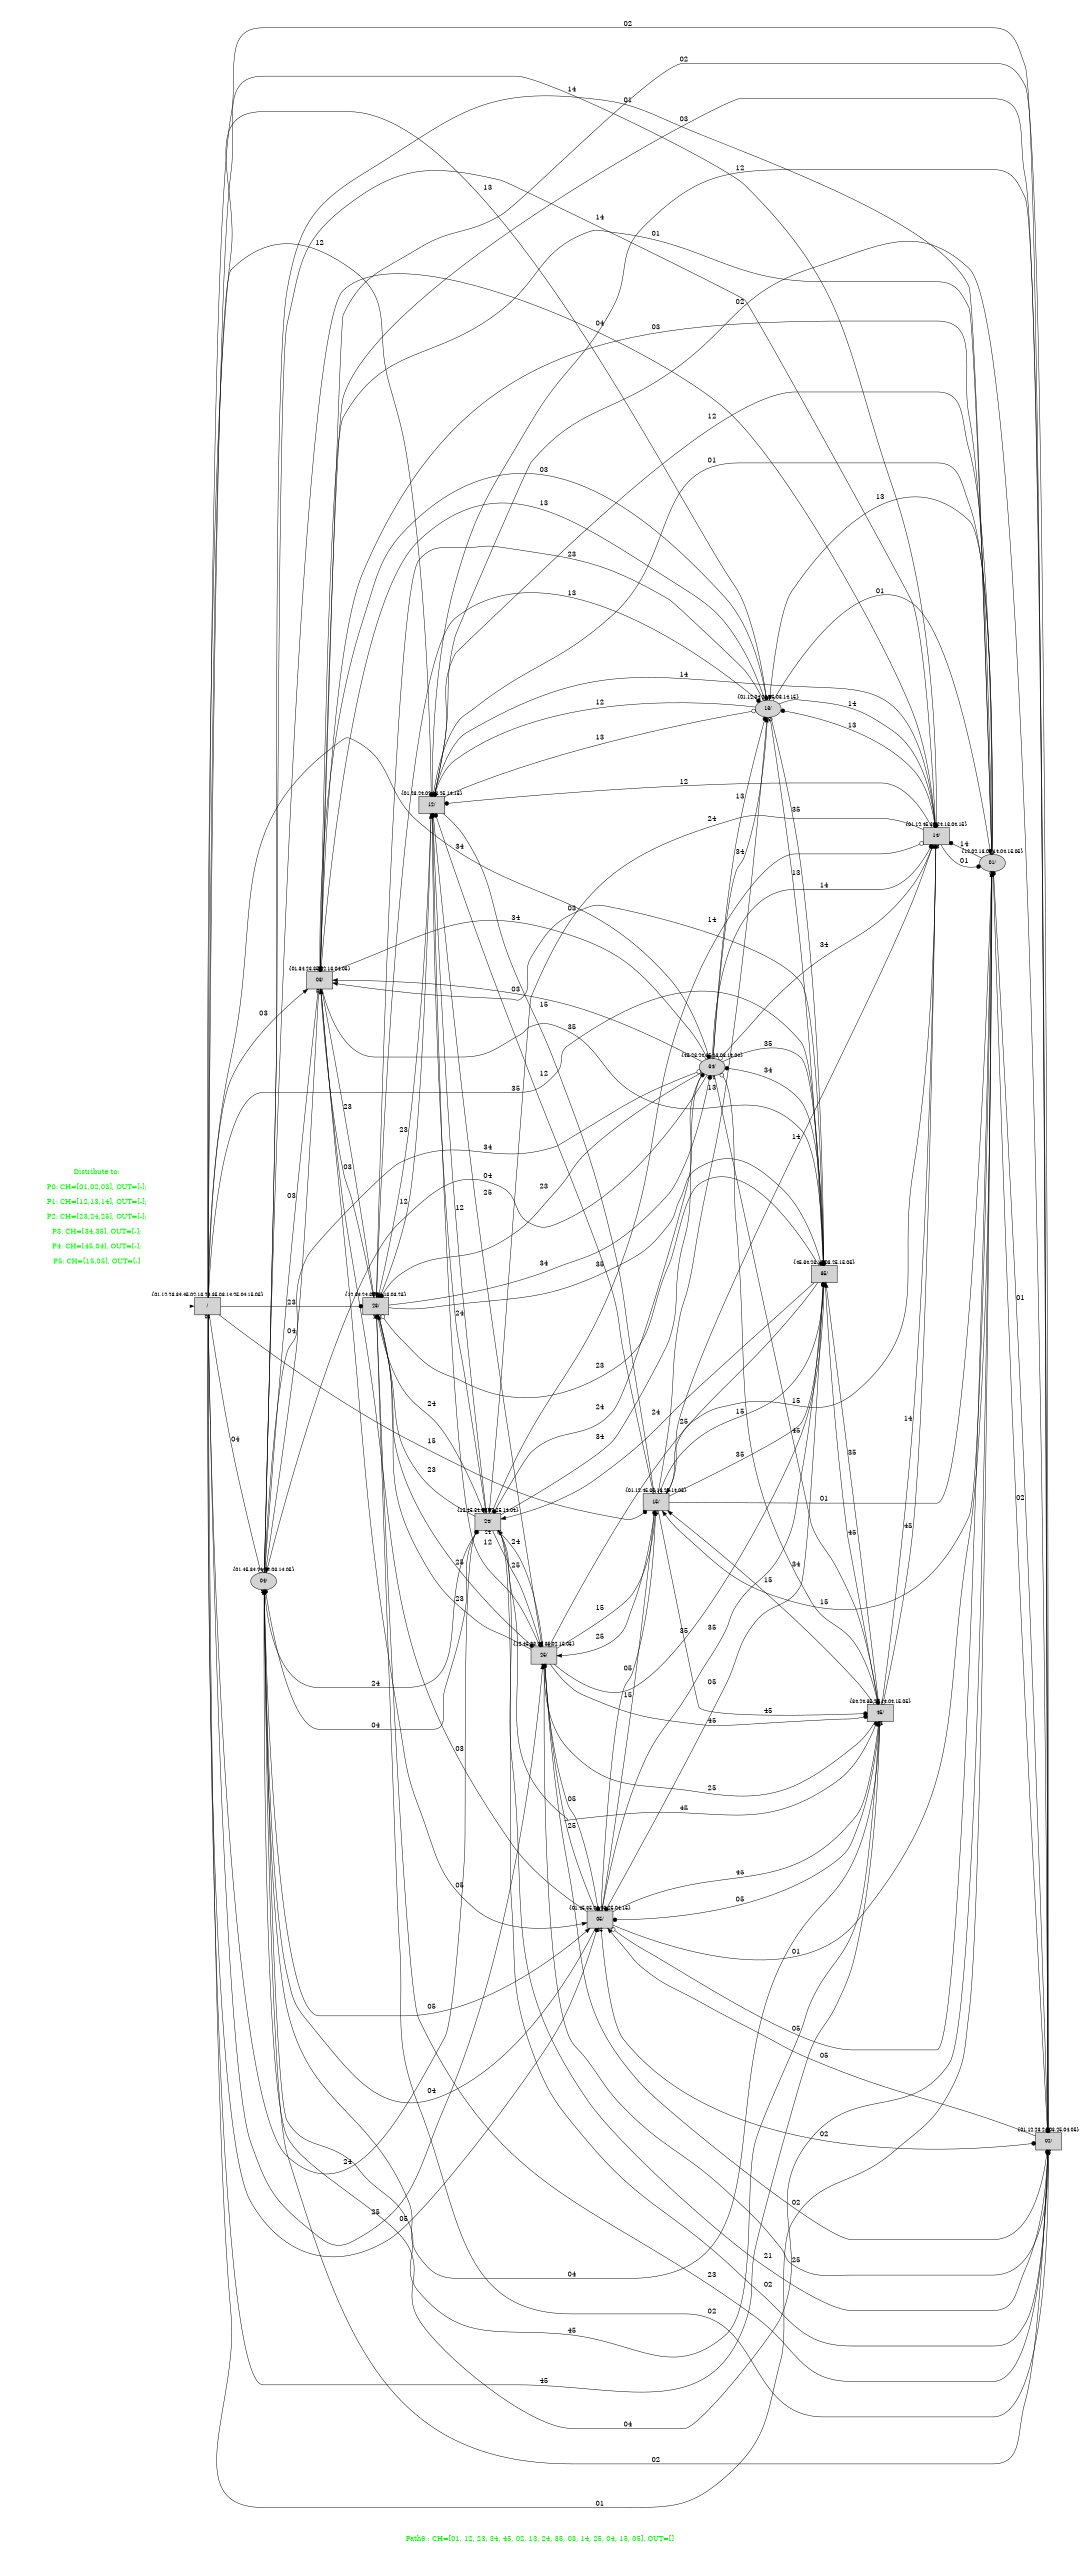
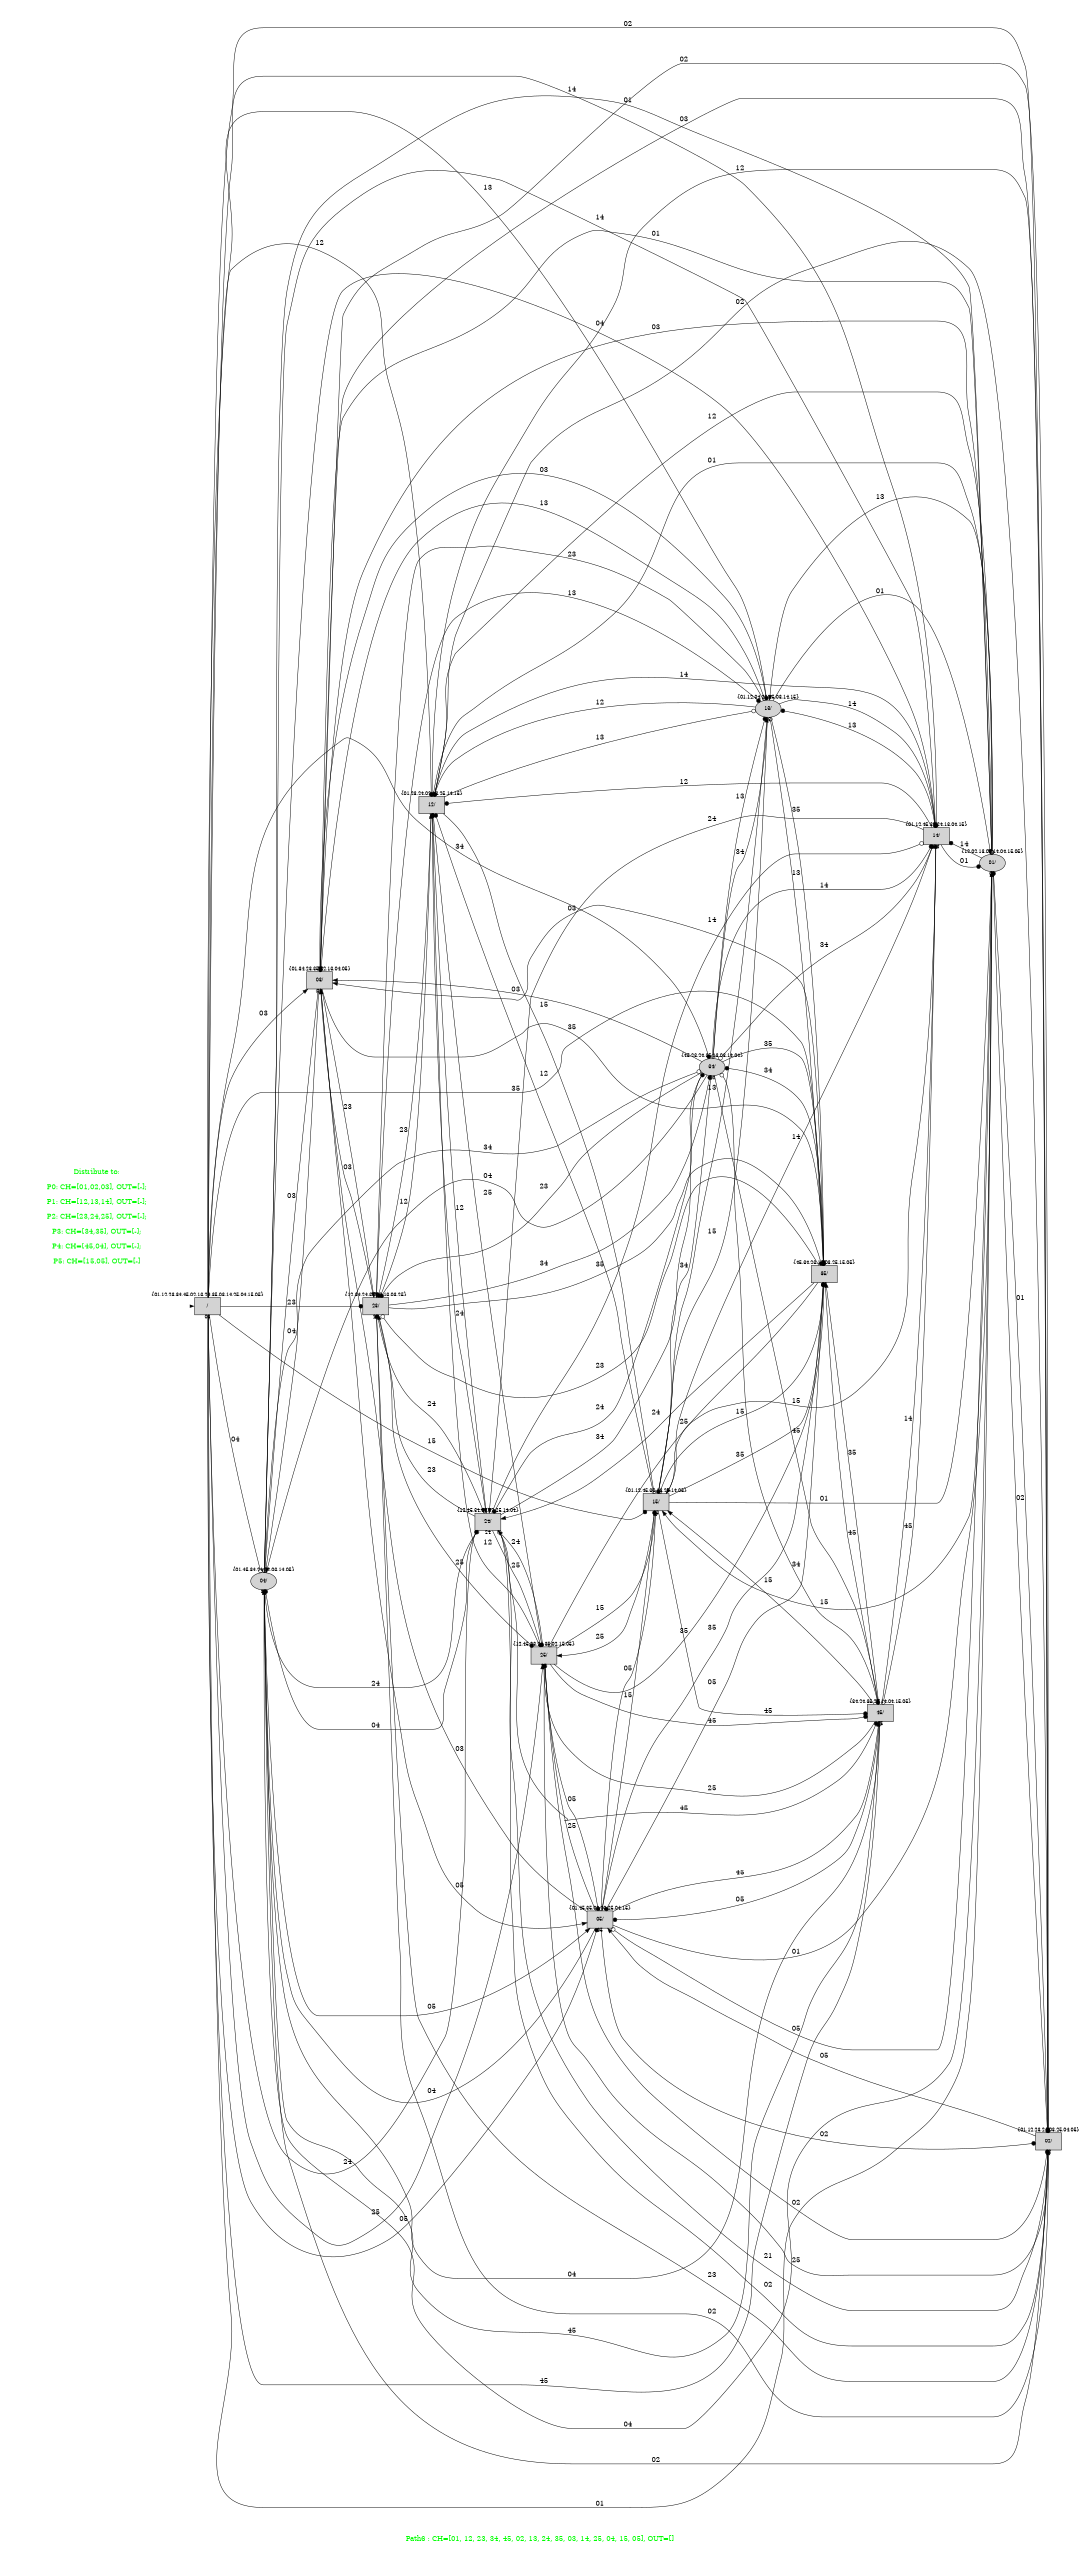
edge "{01,34,23,35,02,13,04,05} 03/ 03" -> "{45,23,24,35,13,03,14,04} 34/ 34": now "{01,12,45,35,13,25,14,05} 15/ 15" -> "{45,23,24,35,13,03,14,04} 34/ 34"
edge "{01,12,34,23,35,03,14,15} 13/ 13" -> "{01,12,45,35,13,25,14,05} 15/ 15": added, label "15"
edge "{01,23,24,02,13,25,14,15} 12/ 12" -> "{12,45,23,24,35,02,15,05} 25/ 25": arrowhead normal -> dot
edge "{12,45,23,24,35,02,15,05} 25/ 25" -> "{12,34,24,35,02,13,03,25} 23/ 23": removed, label "23"
